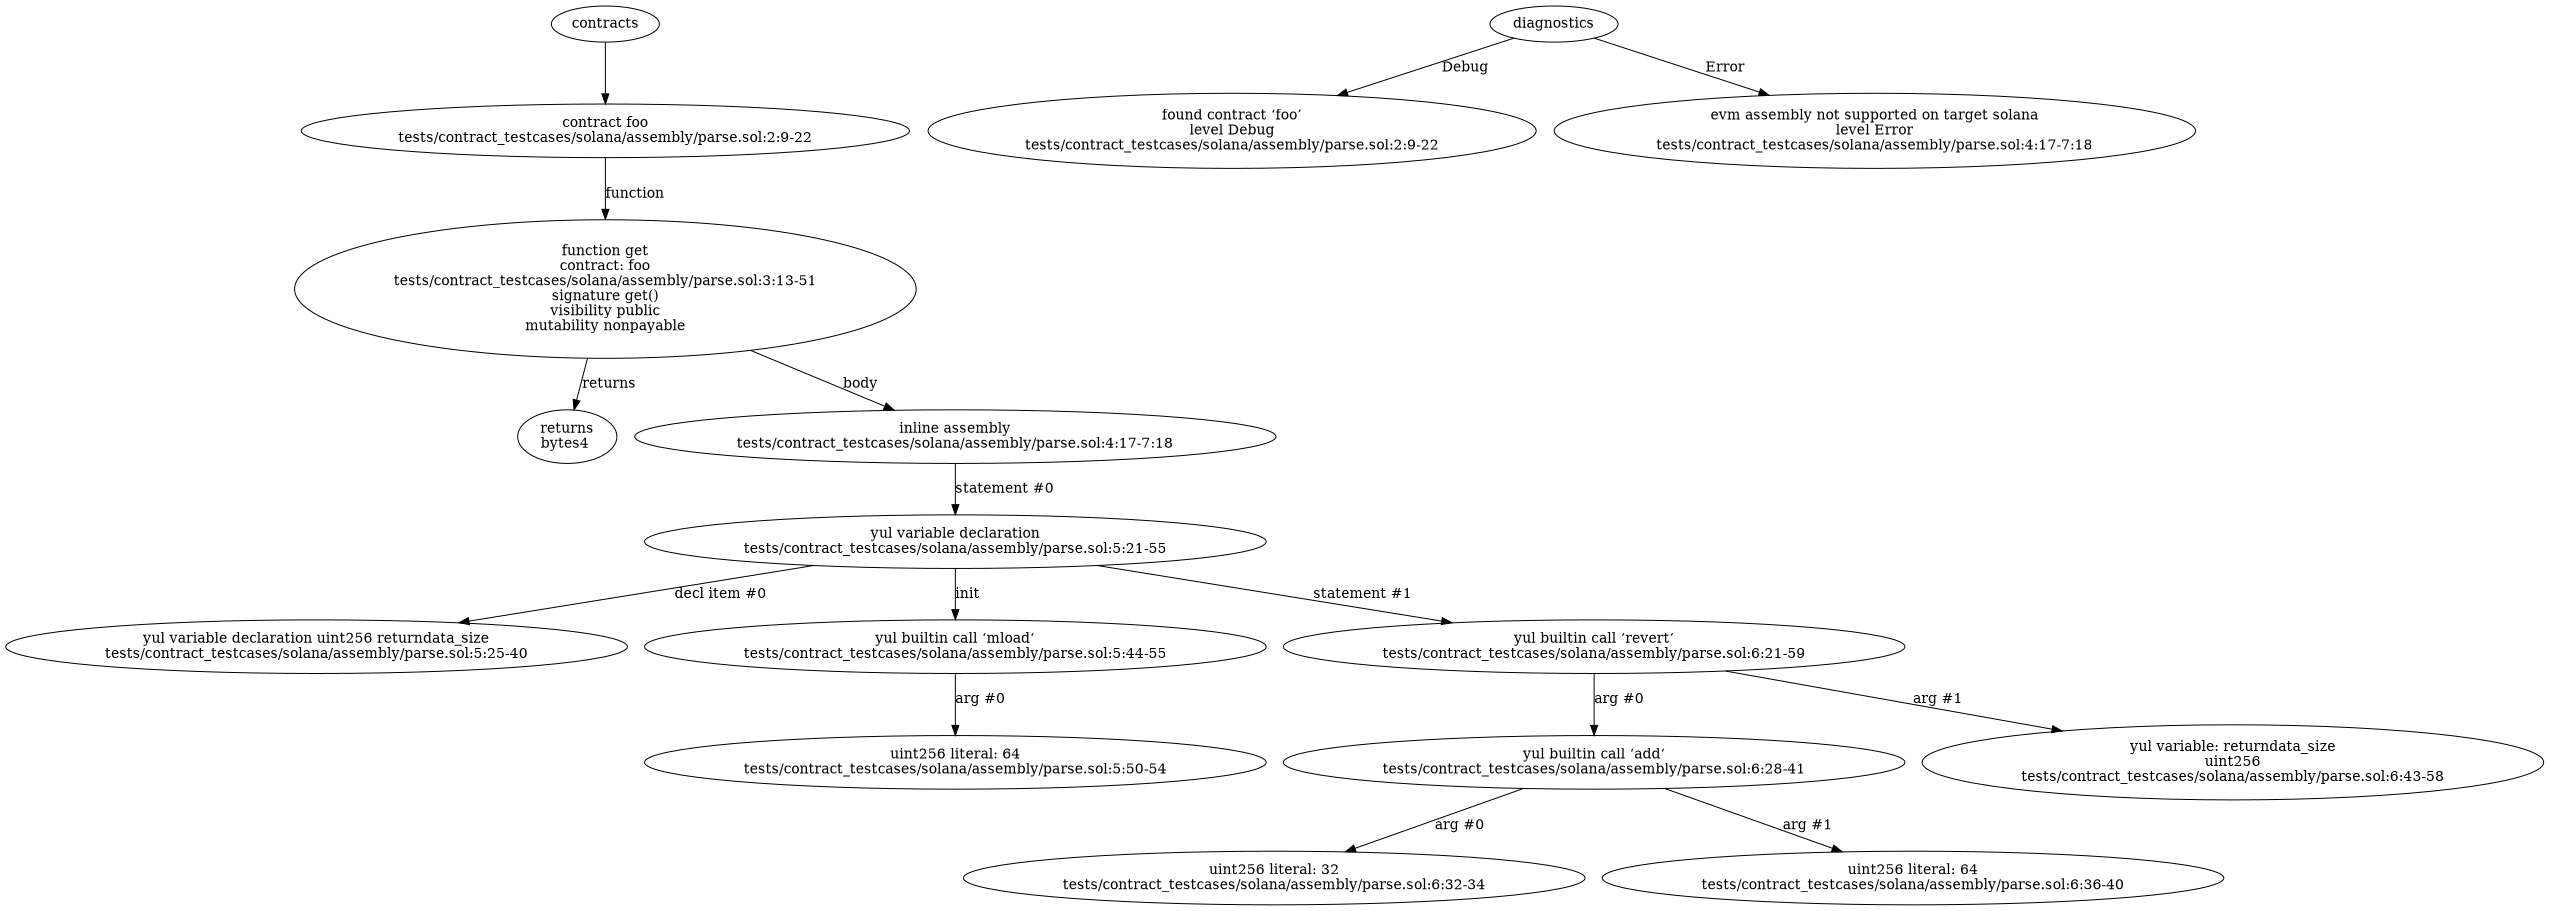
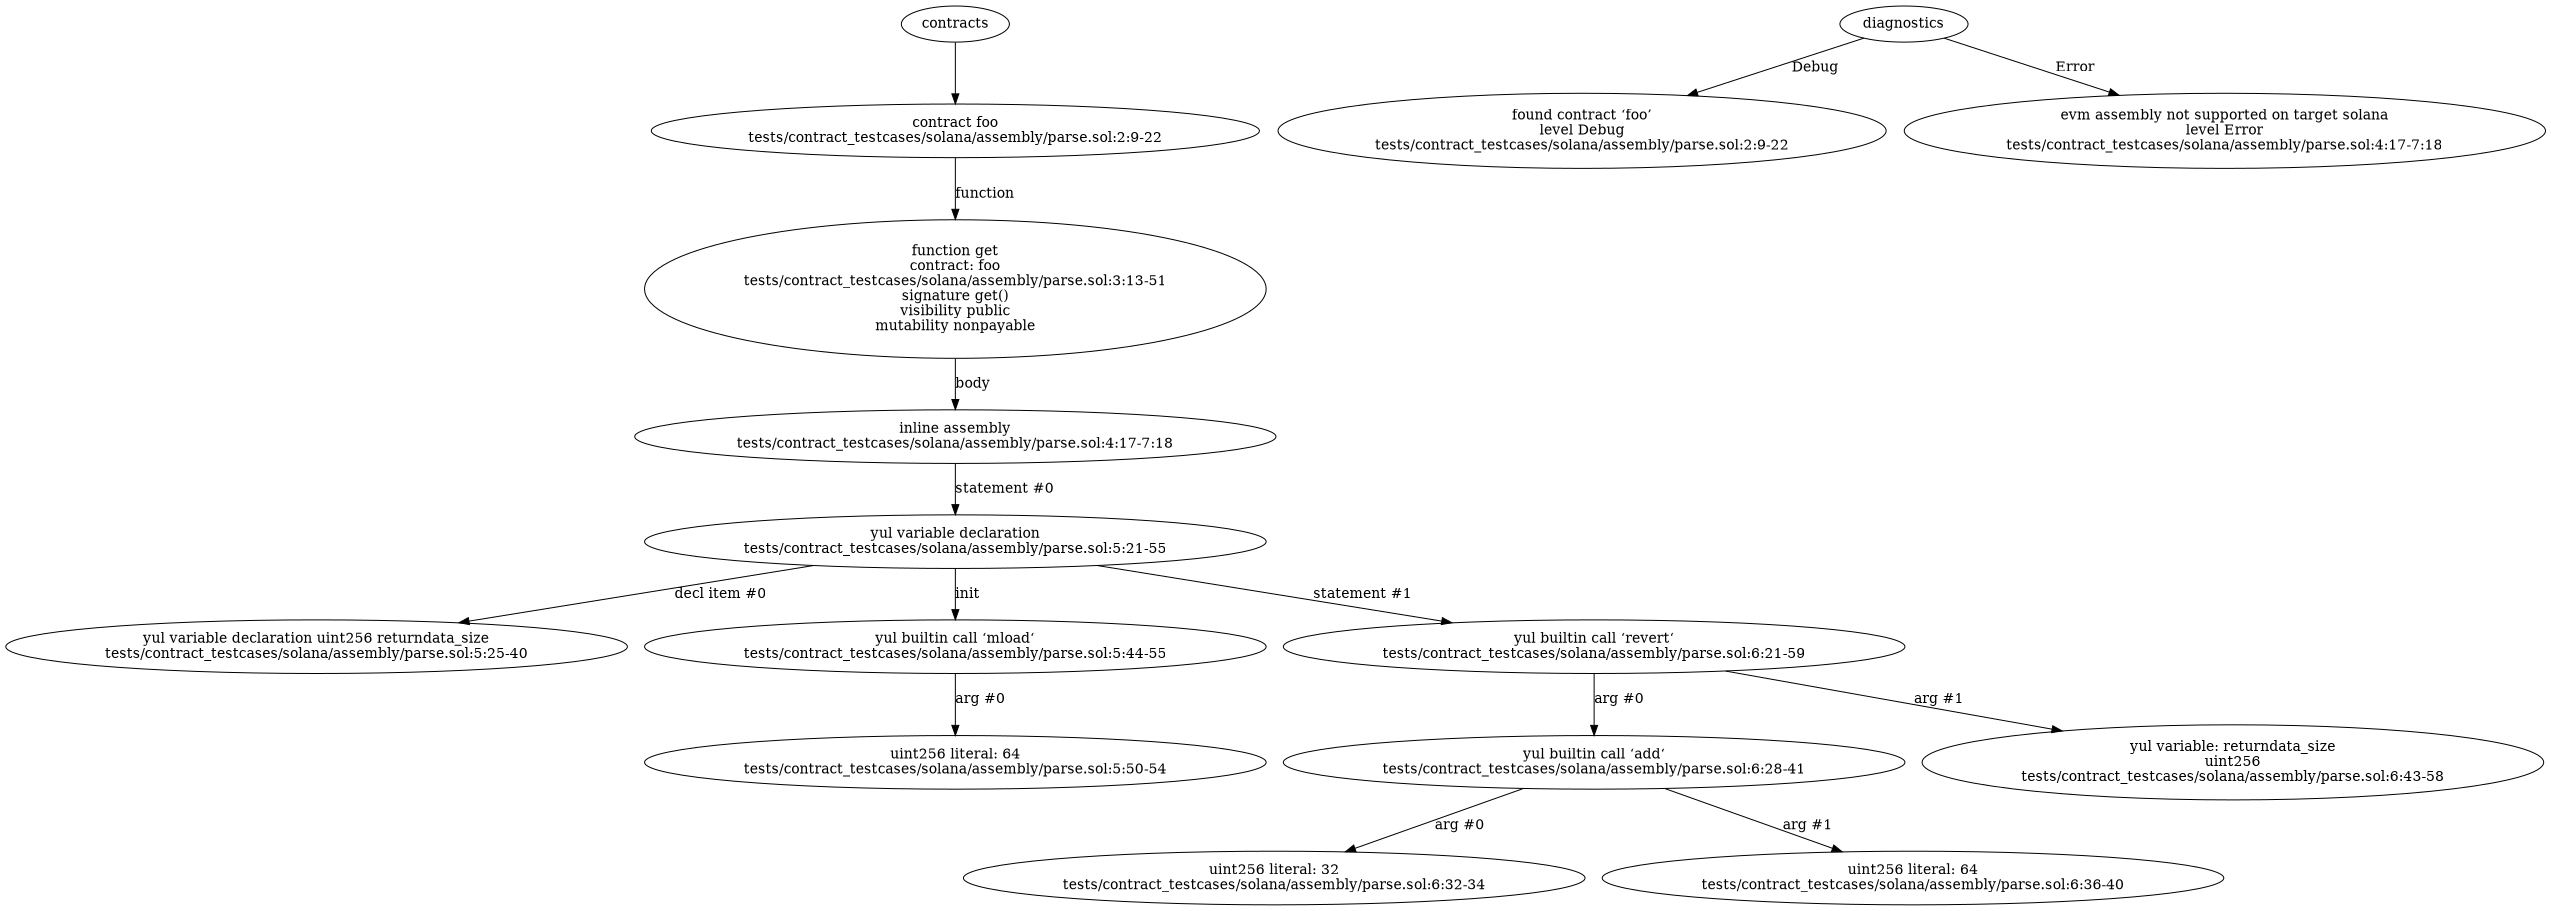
node "returns bytes4": removed
